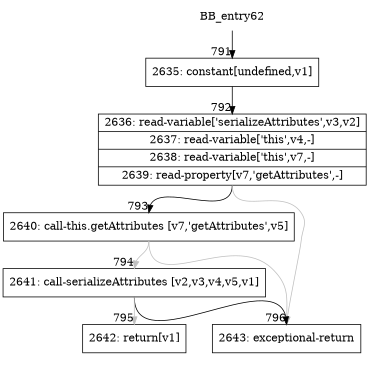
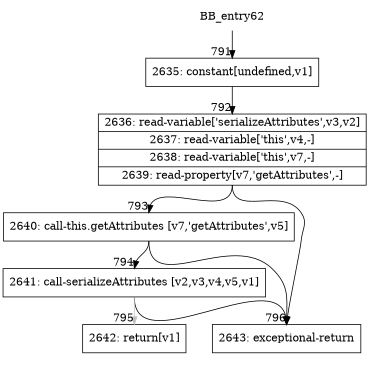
edge "2636: read-variable['serializeAttributes',v3,v2]" -> "2643: exceptional-return": color gray -> black
edge "2640: call-this.getAttributes [v7,'getAttributes',v5]" -> "2641: call-serializeAttributes [v2,v3,v4,v5,v1]": color gray -> black
edge "2640: call-this.getAttributes [v7,'getAttributes',v5]" -> "2643: exceptional-return": color gray -> black
